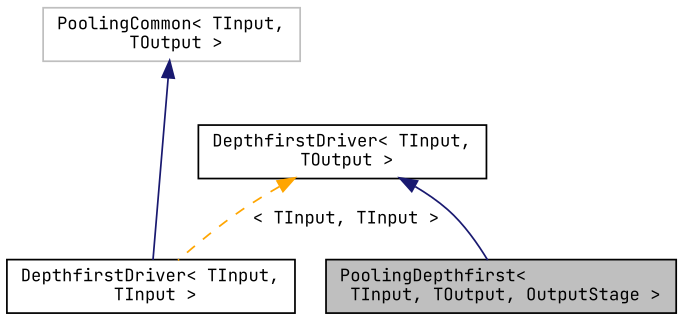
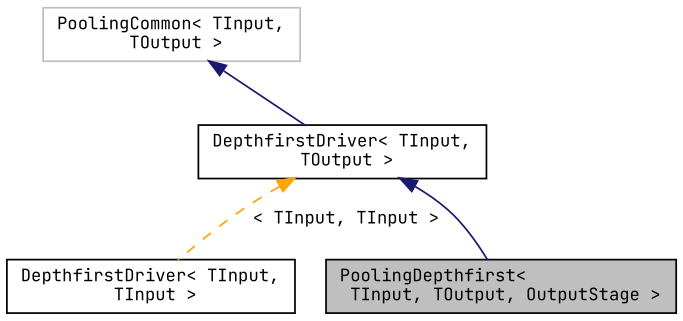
edge "DepthfirstDriver< TInput, TInput >" -> "PoolingCommon< TInput, TOutput >": now "DepthfirstDriver< TInput, TOutput >" -> "PoolingCommon< TInput, TOutput >"
